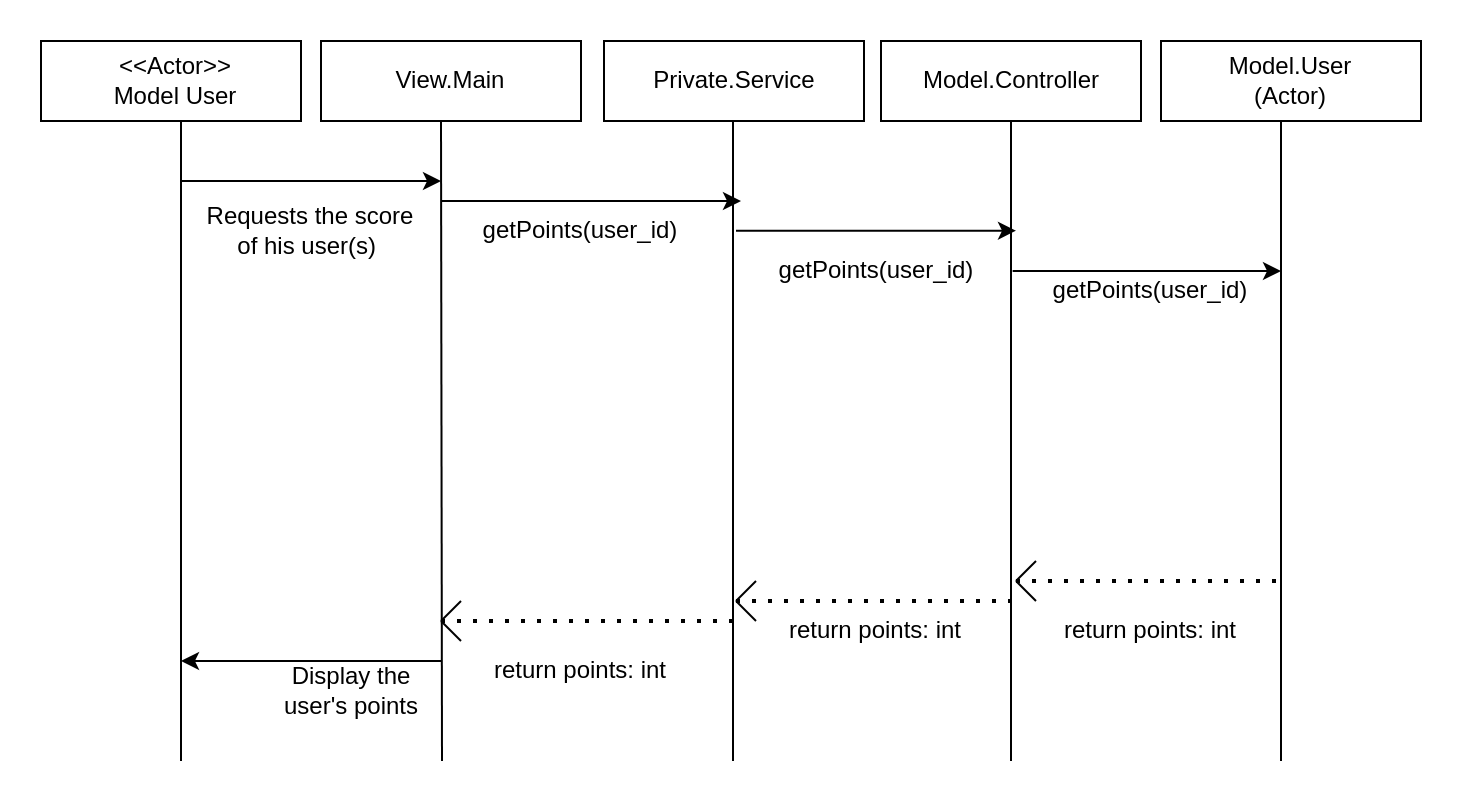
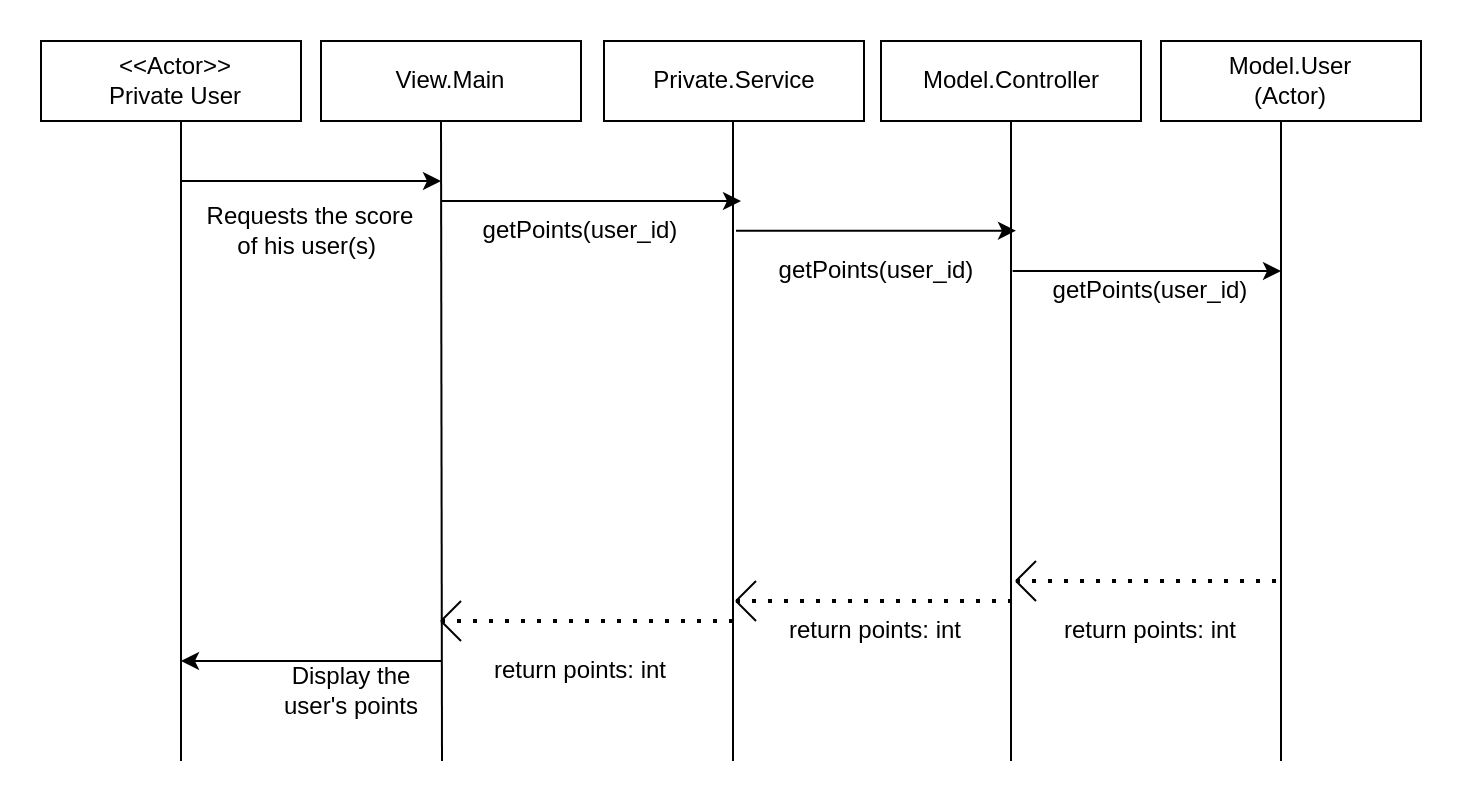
node "<<Actor>> Model User": label "<<Actor>> Model User" -> "<<Actor>> Private User"
